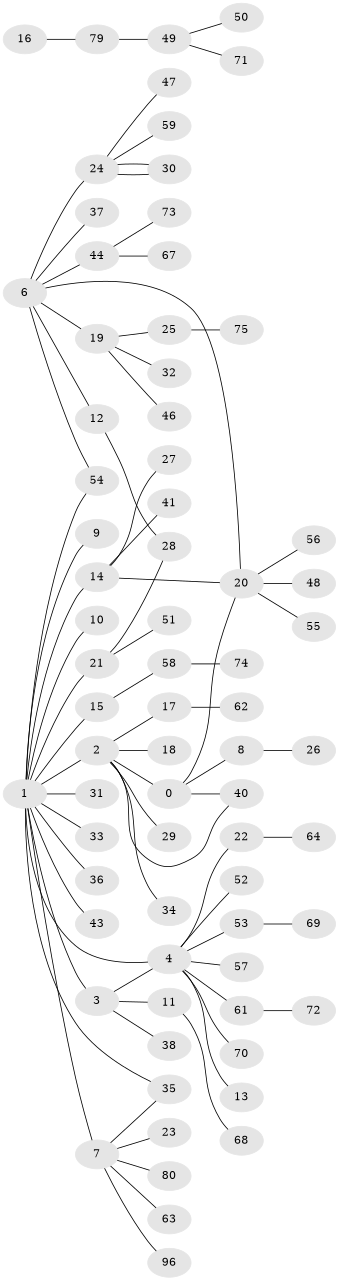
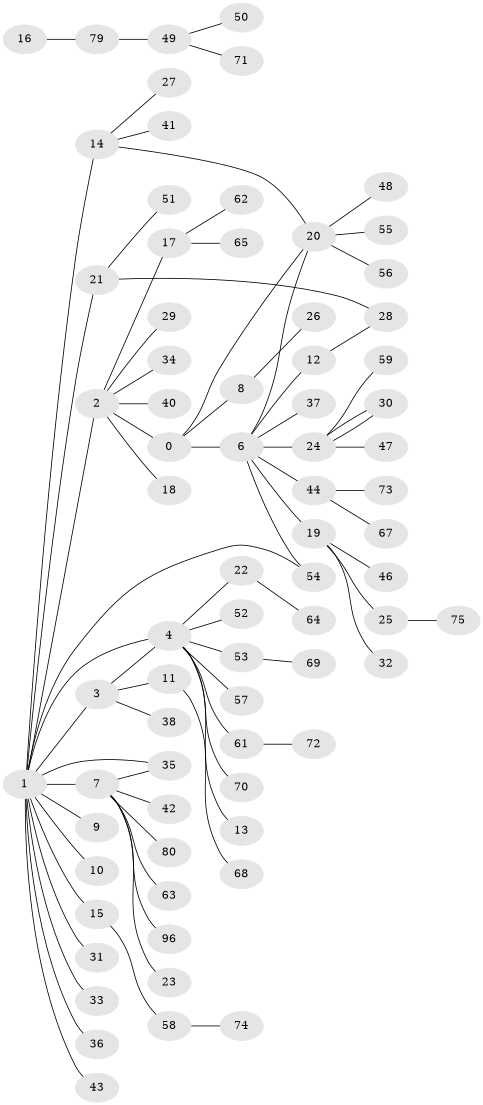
node "65": added
edge "0" -- "40": now "0" -- "6"
node "42": added
